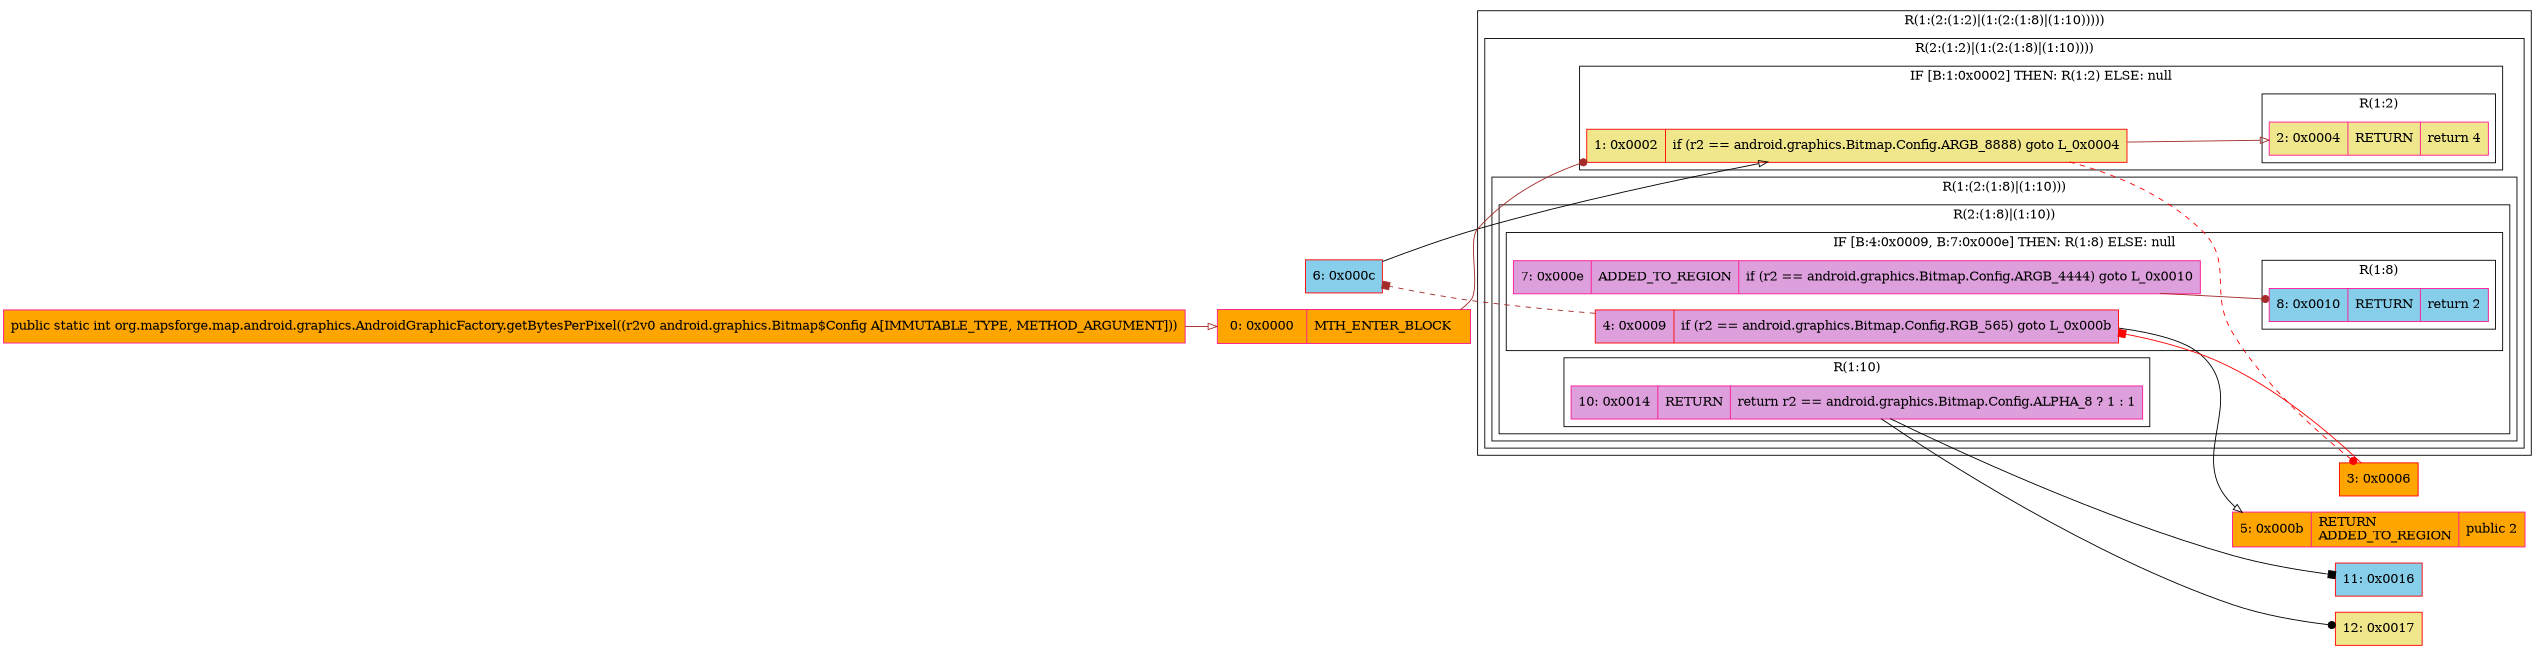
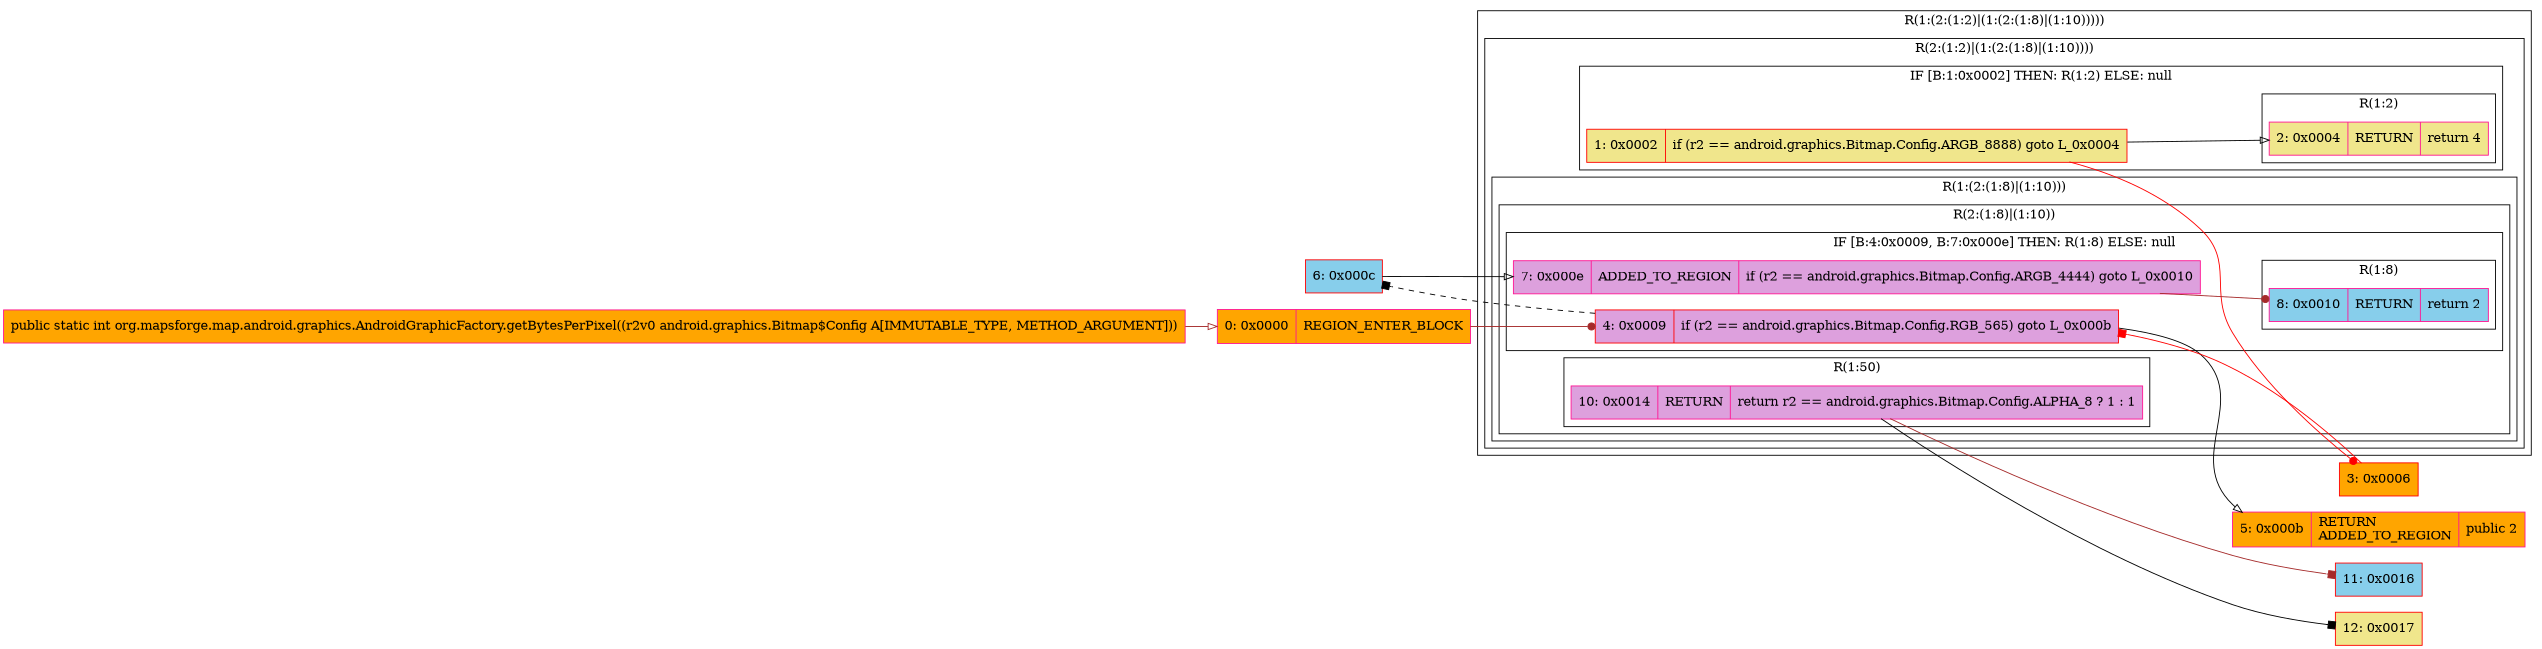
edge "1: 0x0002" -> "2: 0x0004": color brown -> black
edge "0: 0x0000" -> "1: 0x0002": now "0: 0x0000" -> "4: 0x0009"
edge "6: 0x000c" -> "1: 0x0002": now "6: 0x000c" -> "7: 0x000e"
edge "1: 0x0002" -> "3: 0x0006": style dashed -> solid
edge "4: 0x0009" -> "6: 0x000c": color brown -> black
node "0: 0x0000": text "MTH_ENTER_BLOCK" -> "REGION_ENTER_BLOCK"
cluster "R(1:10)": label "R(1:10)" -> "R(1:50)"
edge "10: 0x0014" -> "11: 0x0016": color black -> brown
edge "10: 0x0014" -> "12: 0x0017": arrowhead dot -> box
